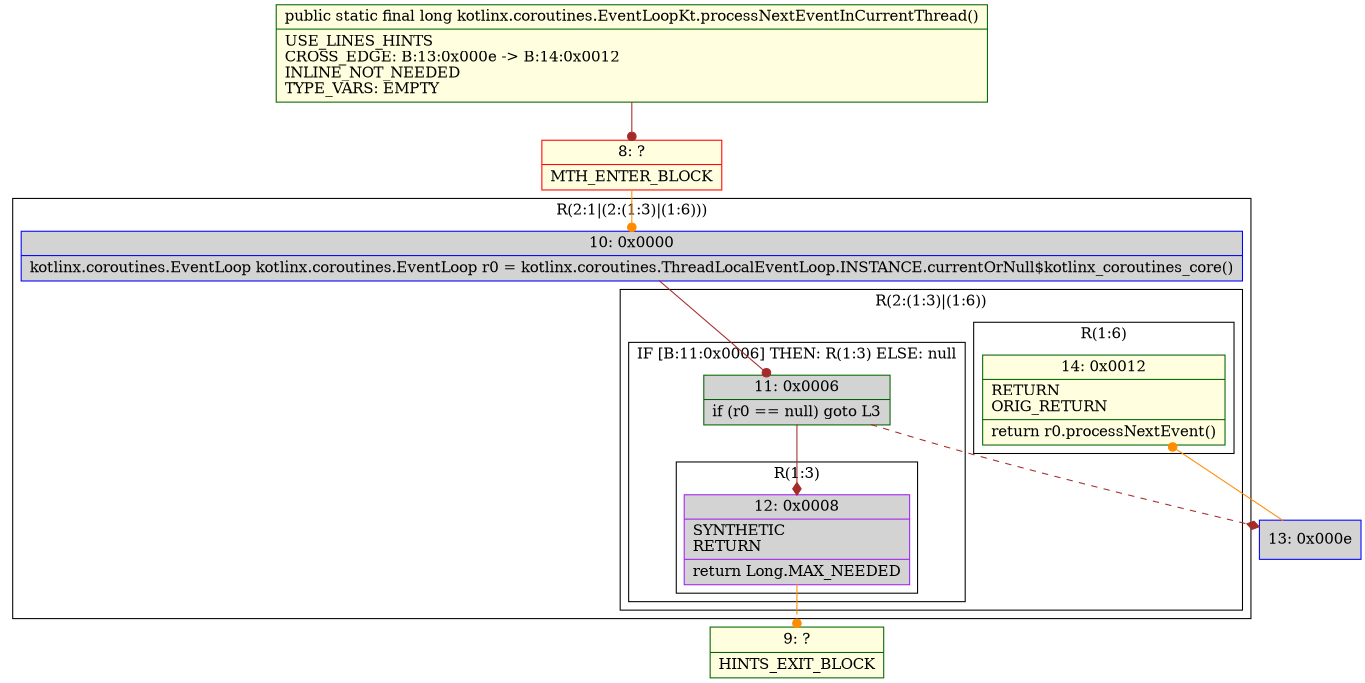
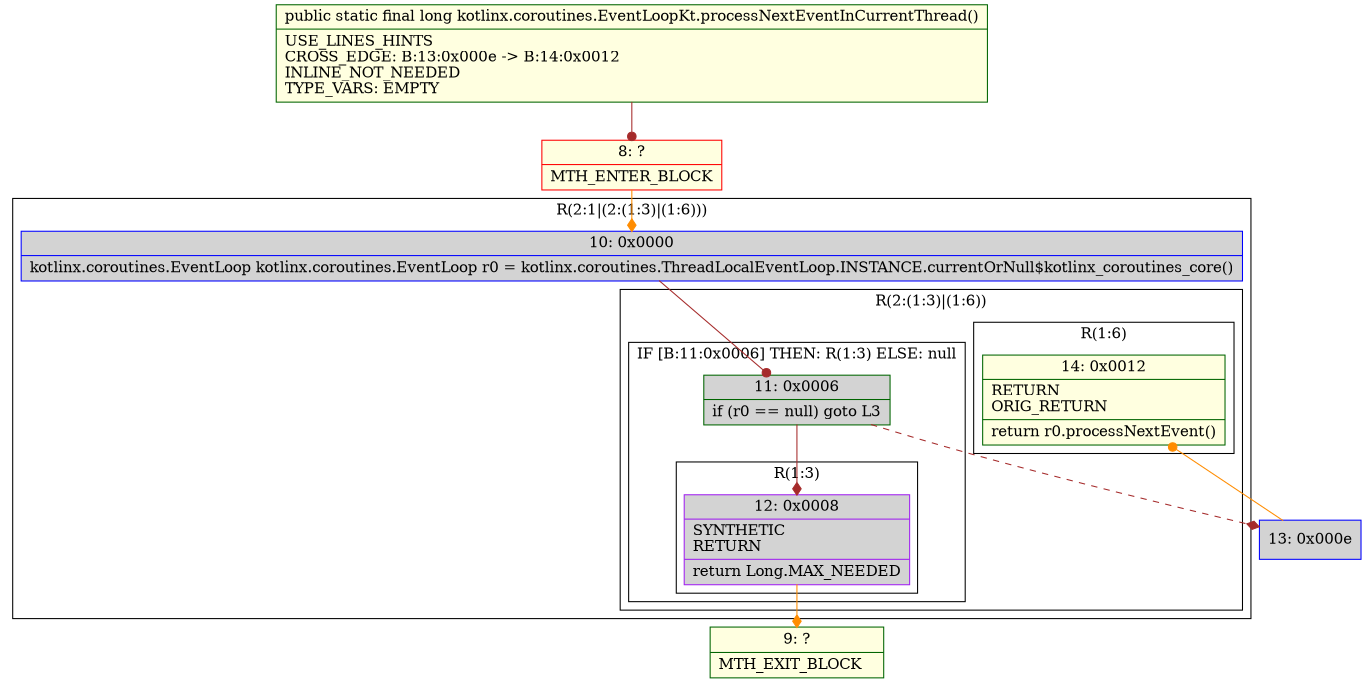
edge "8: ?" -> "10: 0x0000": arrowhead dot -> diamond
edge "12: 0x0008" -> "9: ?": arrowhead dot -> diamond
node "9: ?": text "HINTS_EXIT_BLOCK" -> "MTH_EXIT_BLOCK"
